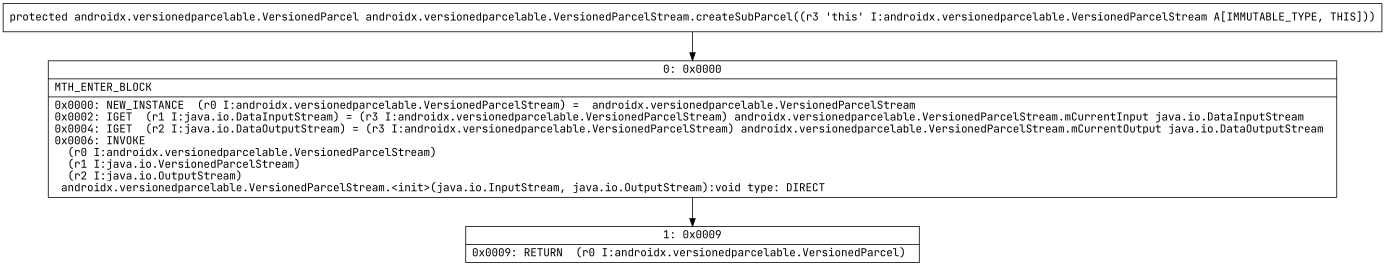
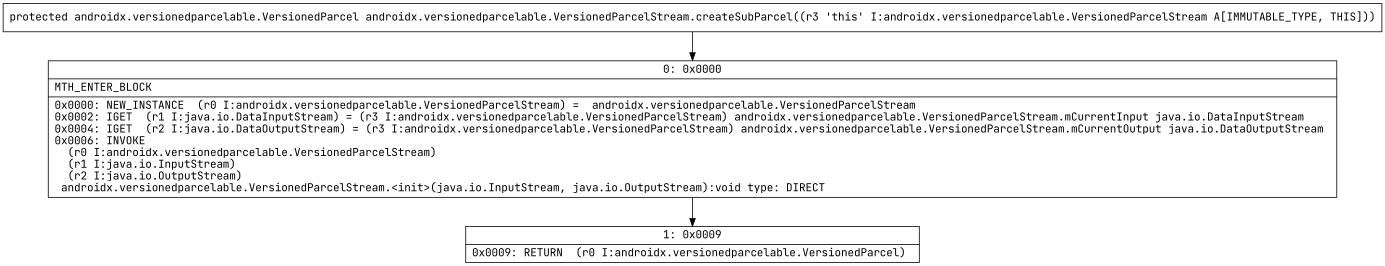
node "0: 0x0000": text "(r1 I:java.io.VersionedParcelStream)" -> "(r1 I:java.io.InputStream)"
